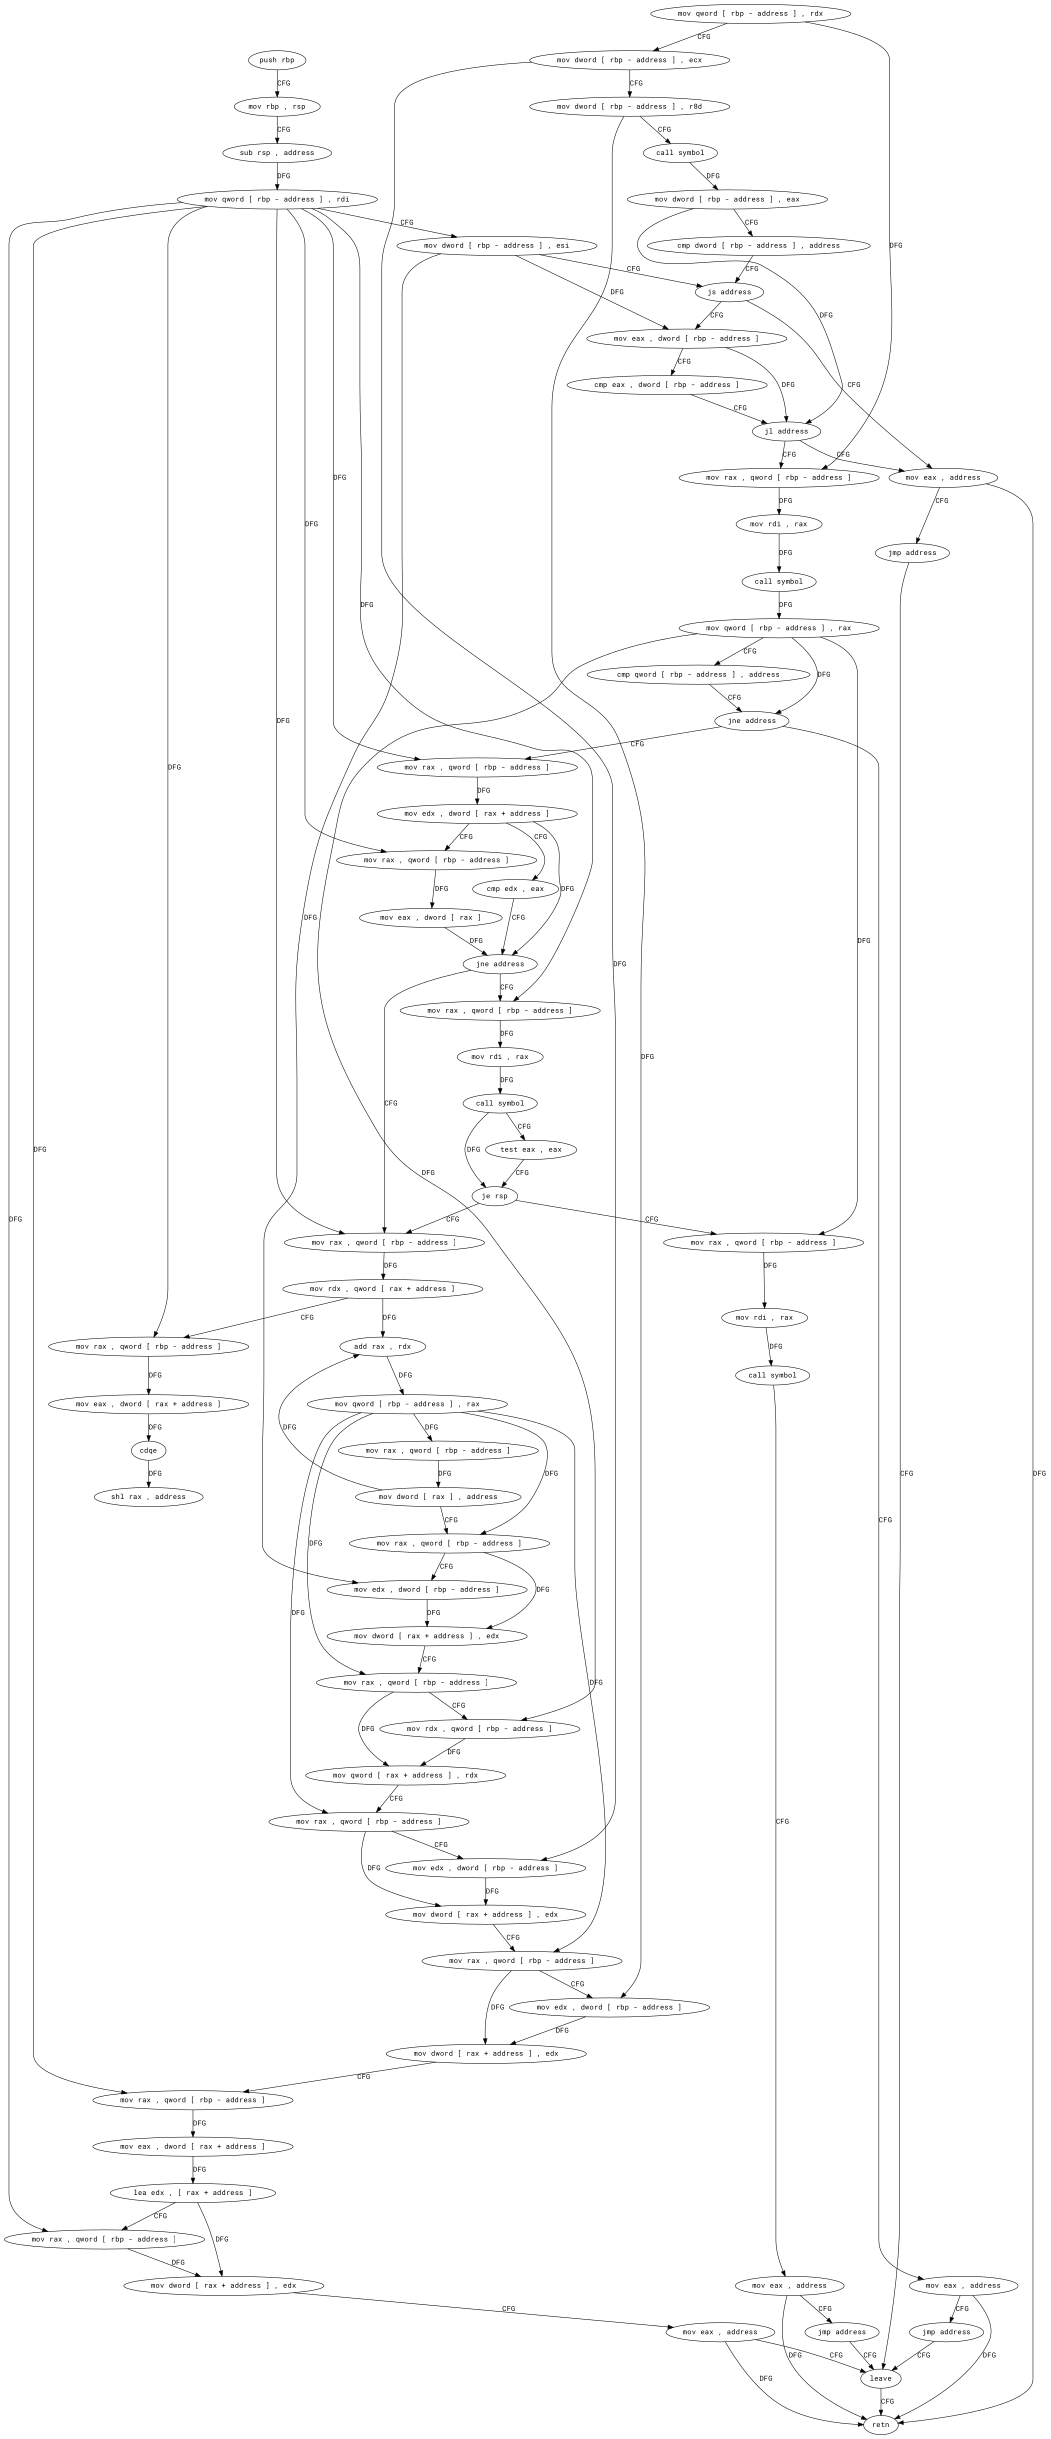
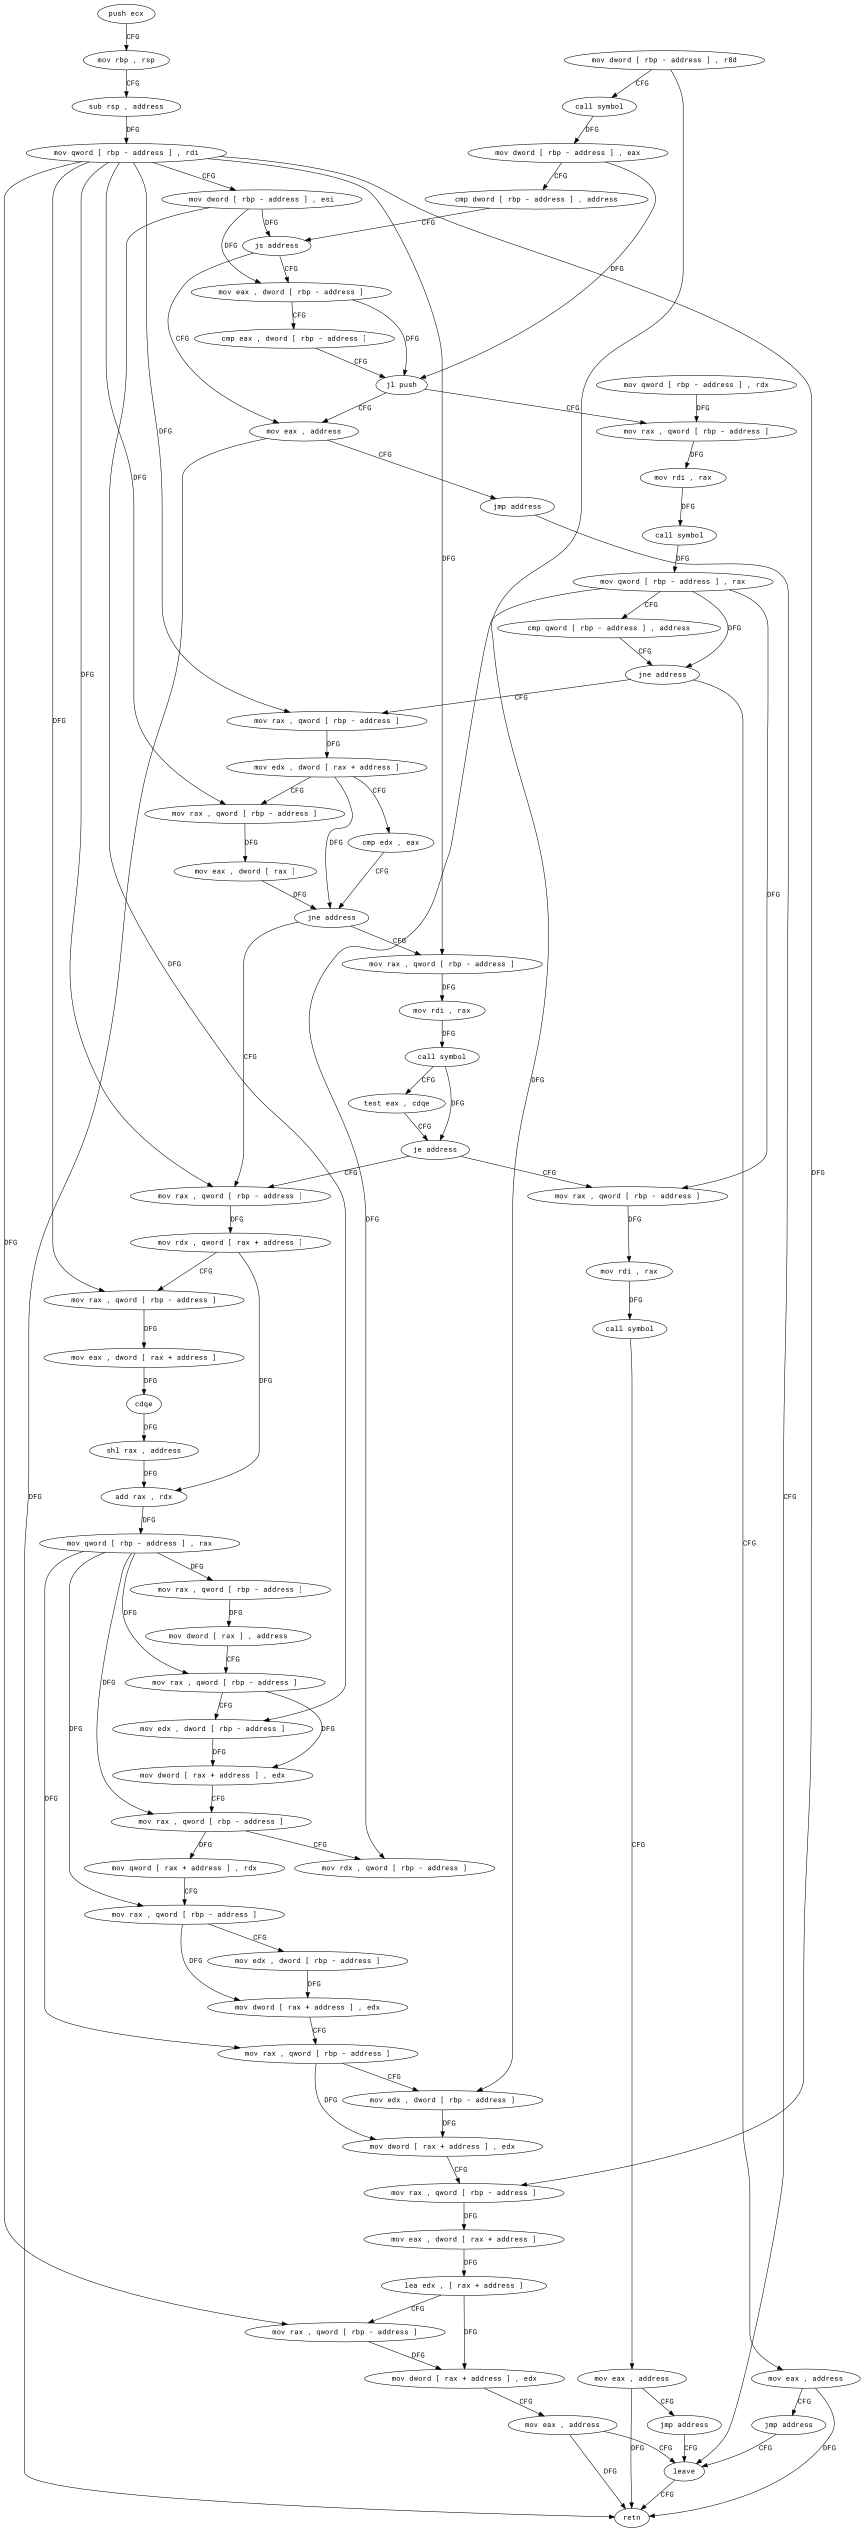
node "push rbp": label "push rbp" -> "push ecx"
node "mov dword [ rbp - address ] , ecx": removed
edge "mov dword [ rbp - address ] , esi" -> "js address": label "CFG" -> "DFG"
node "jl address": label "jl address" -> "jl push"
node "test eax , eax": label "test eax , eax" -> "test eax , cdqe"
node "je rsp": label "je rsp" -> "je address"
edge "mov dword [ rax ] , address" -> "add rax , rdx": now "shl rax , address" -> "add rax , rdx"
edge "mov rdx , qword [ rbp - address ]" -> "mov qword [ rax + address ] , rdx": removed, label "DFG"
